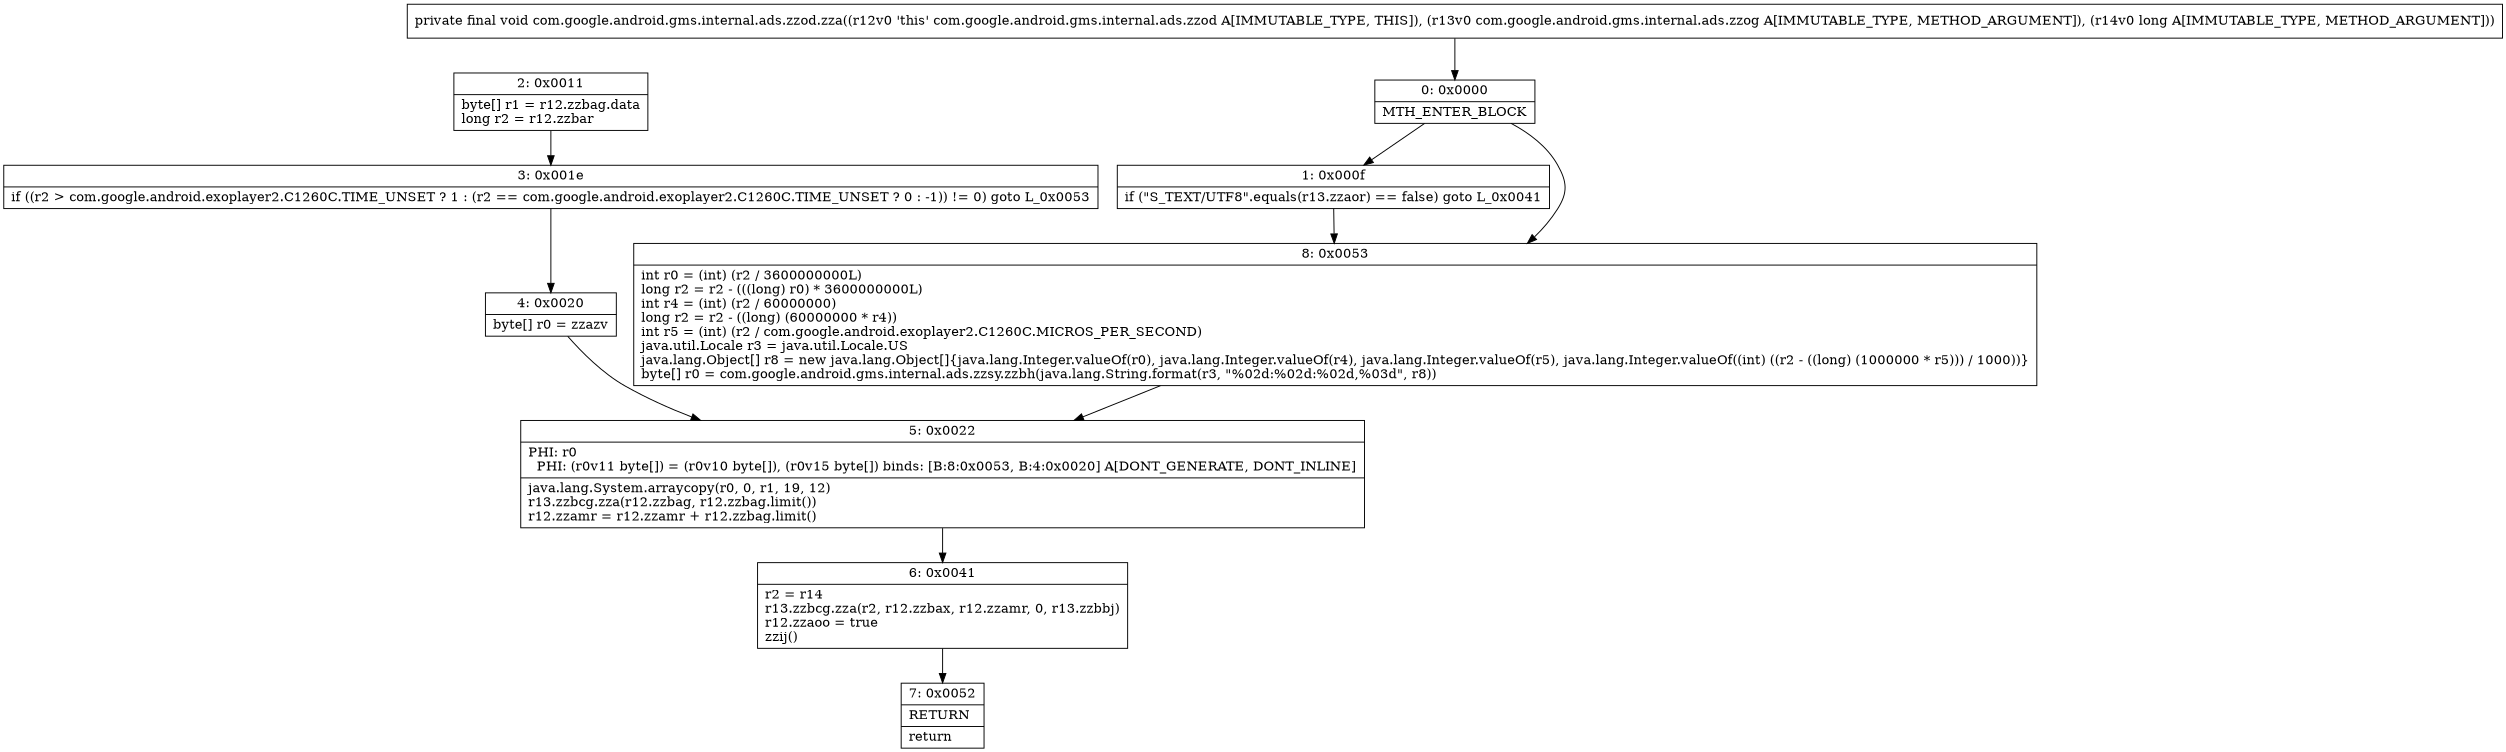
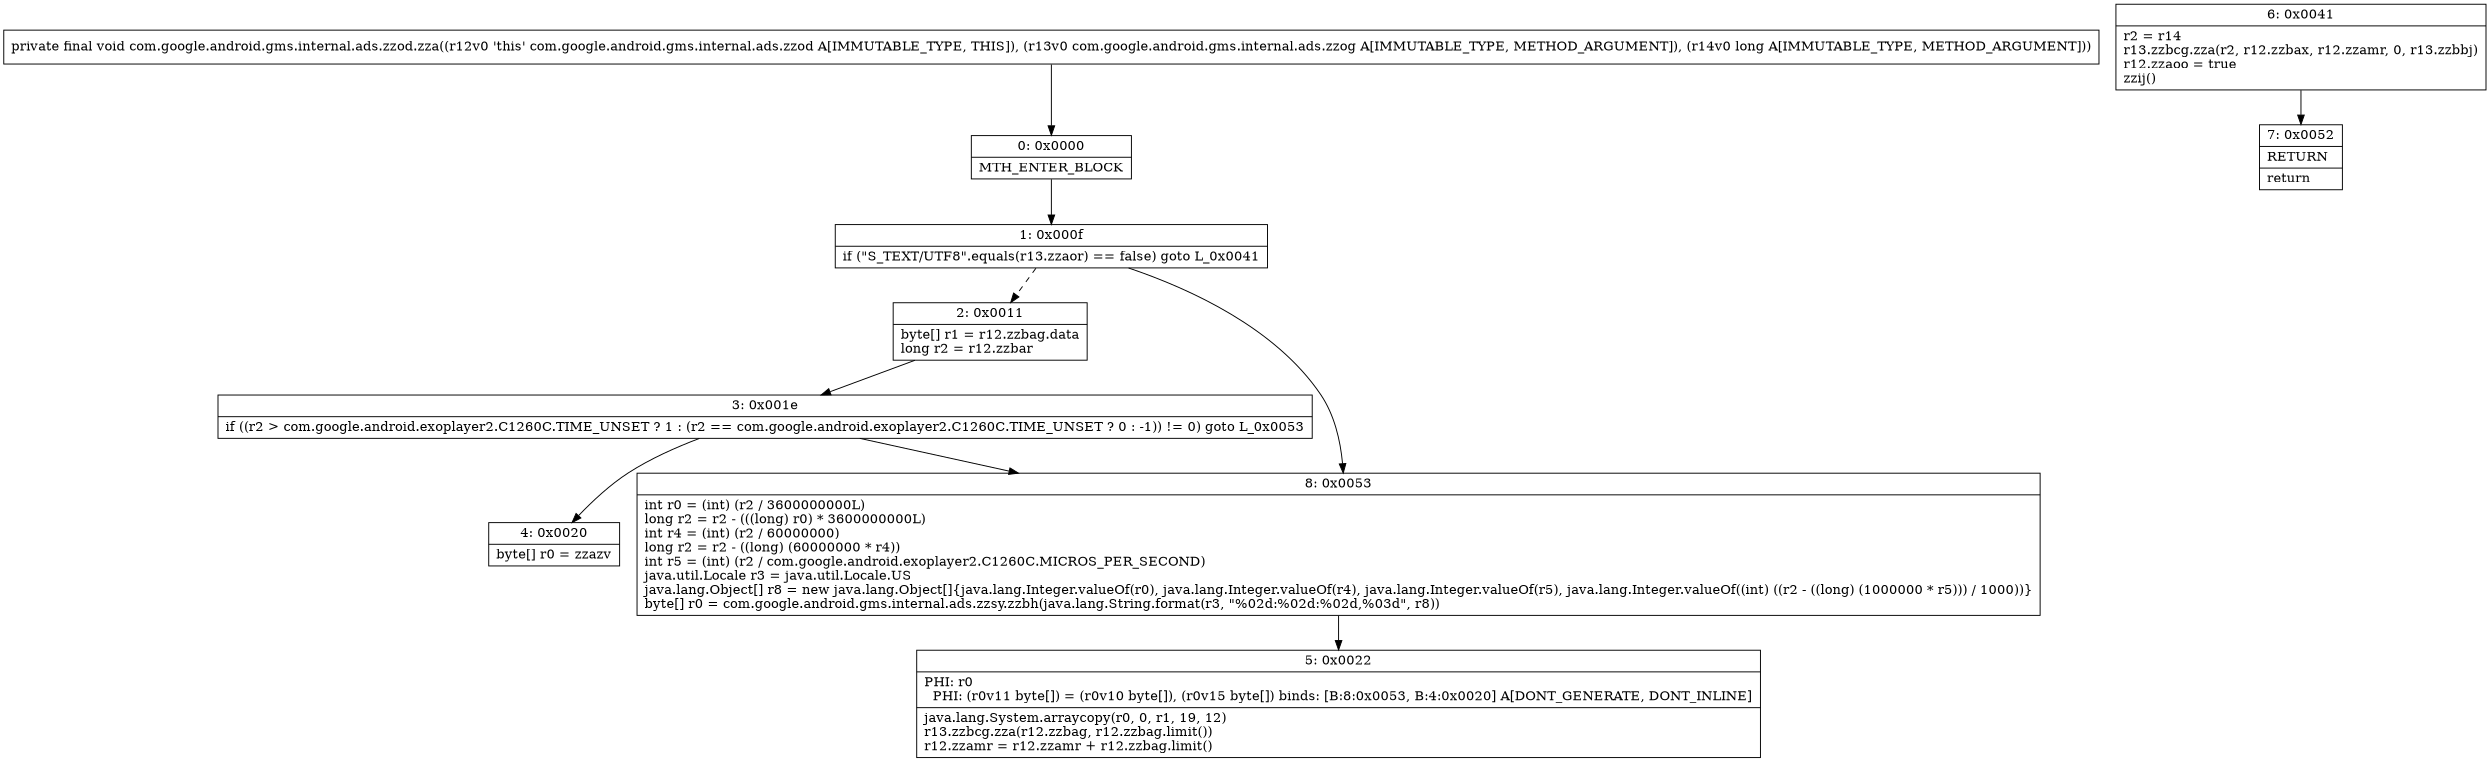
edge "0: 0x0000" -> "8: 0x0053": now "3: 0x001e" -> "8: 0x0053"
edge "1: 0x000f" -> "2: 0x0011": added
edge "4: 0x0020" -> "5: 0x0022": removed
edge "5: 0x0022" -> "6: 0x0041": removed
